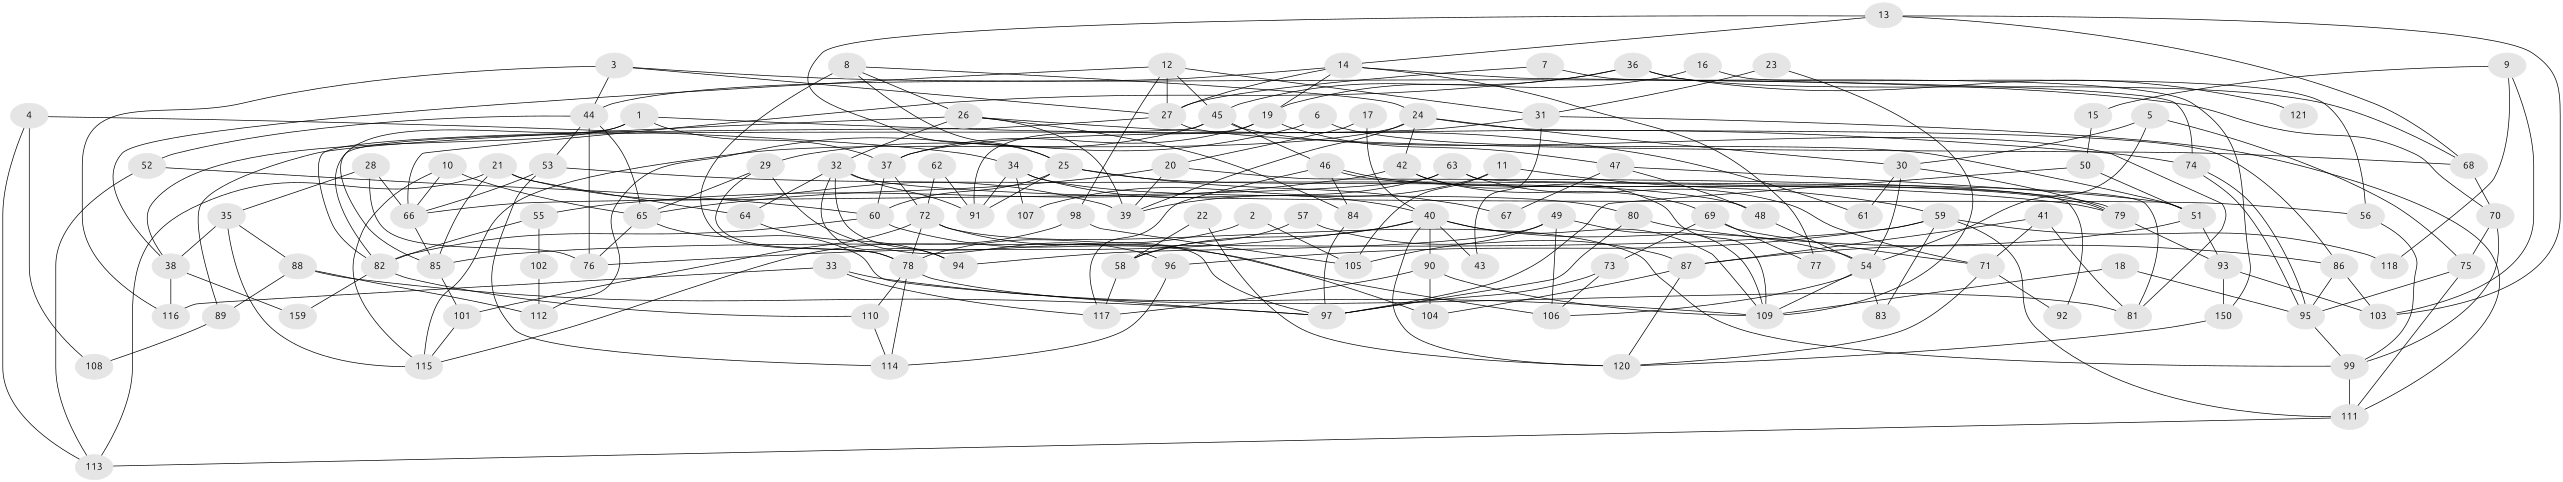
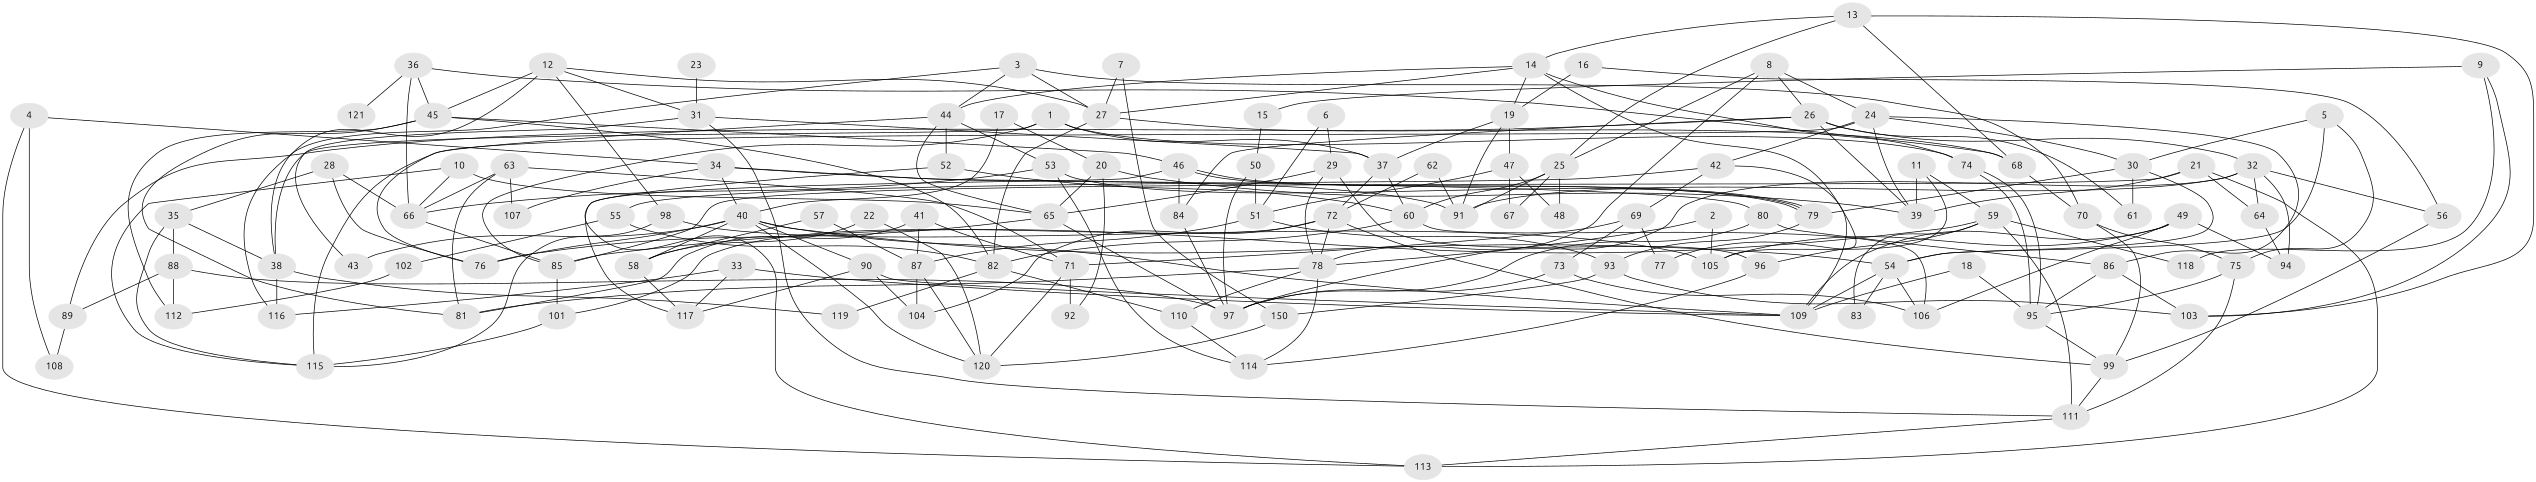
edge "23" -- "109": removed
edge "48" -- "54": removed
node "159": label "159" -> "119"
